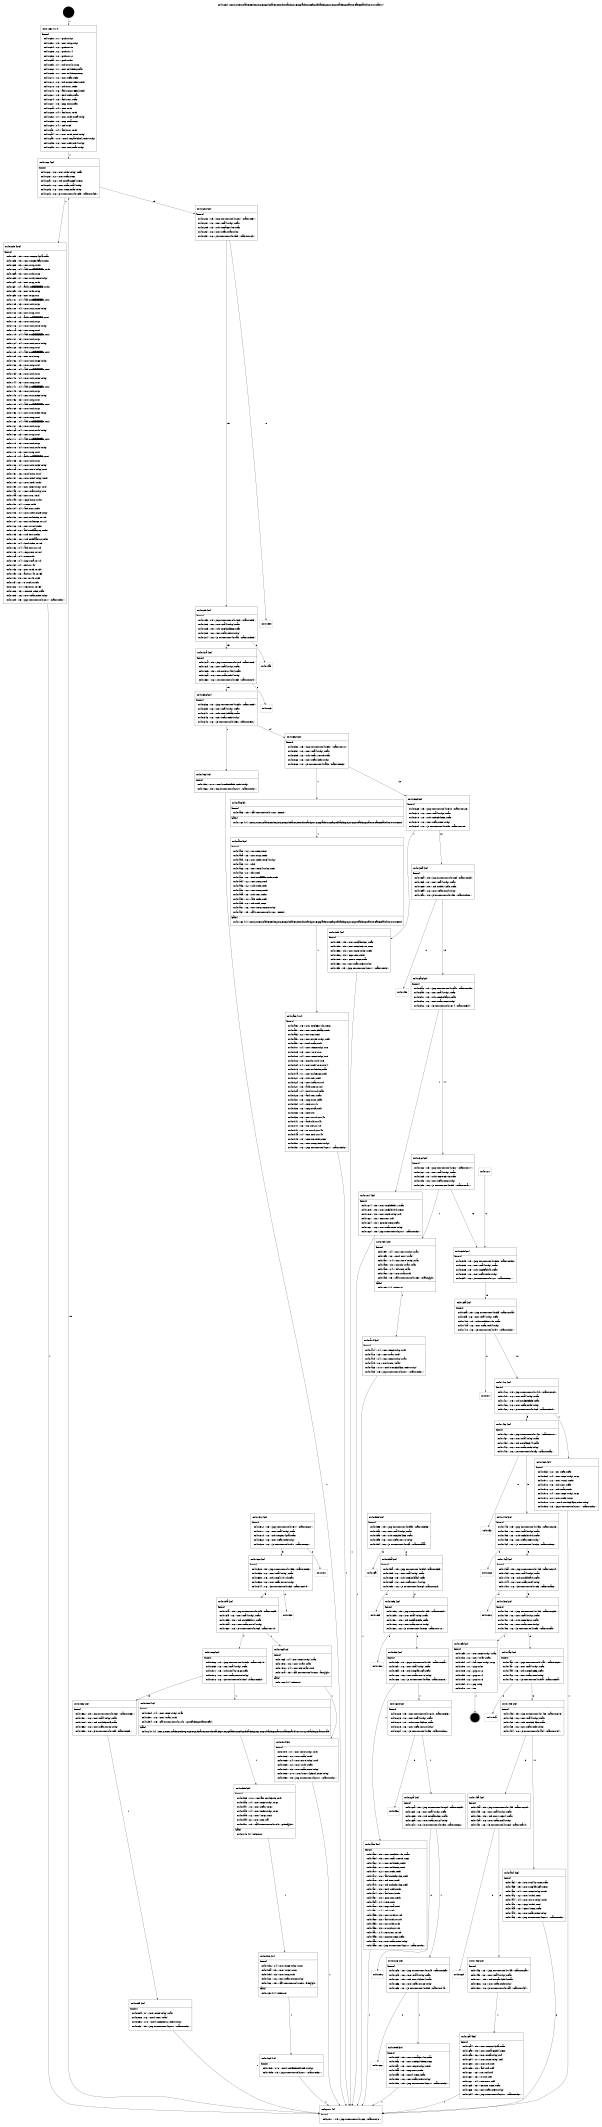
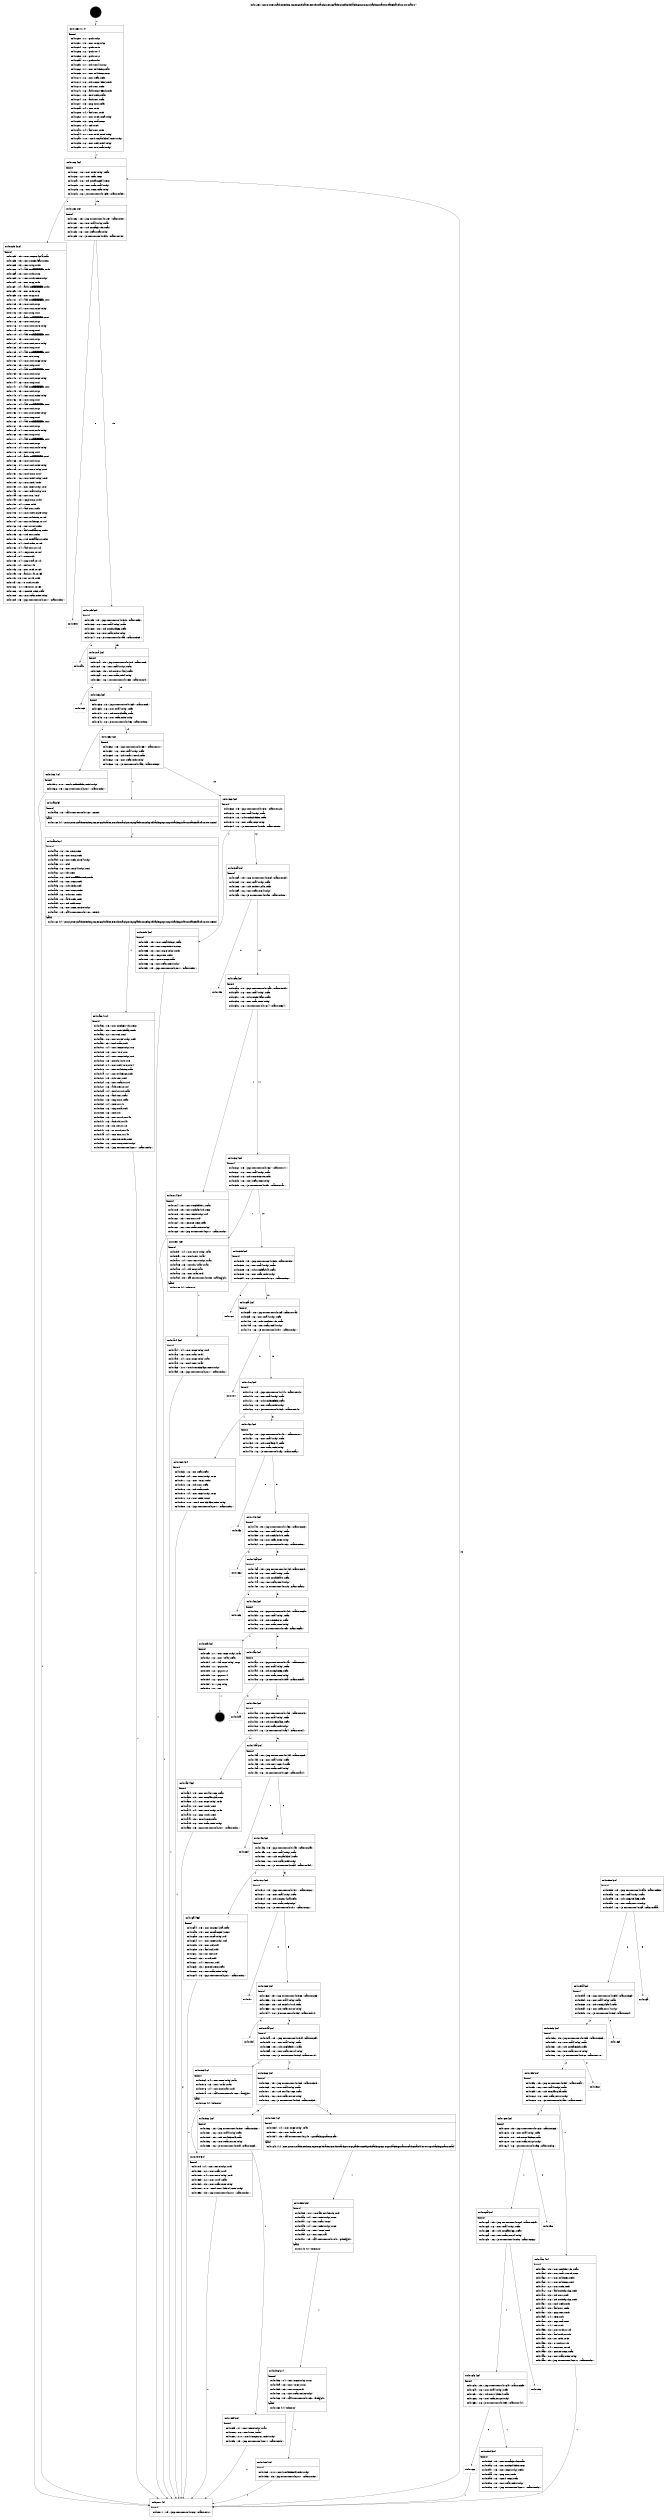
edge "0x401c17" -> "0x4013de [28]": reversed
edge "0x4014f6 [28]" -> "0x401512 [28]": added, label "5"
edge "0x40199d [30]" -> "0x402017 [5]": now "0x401662" -> "0x402017 [5]"
